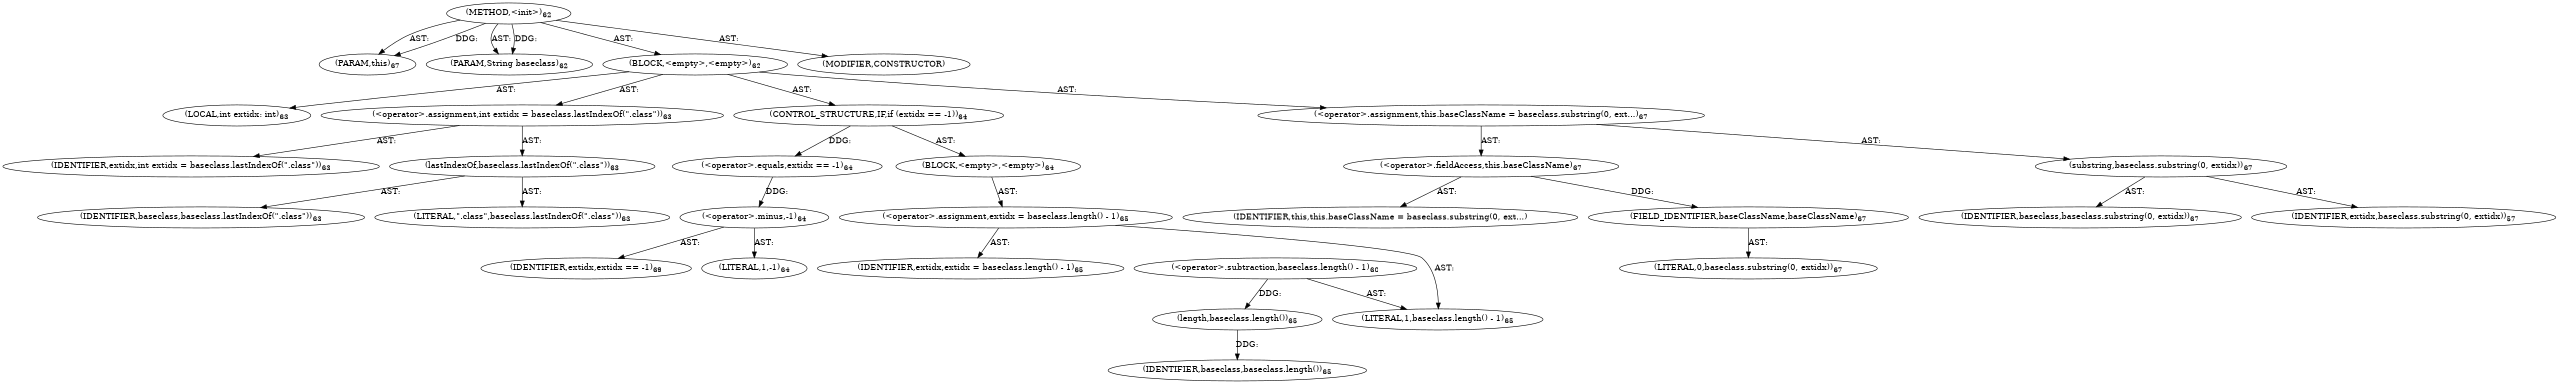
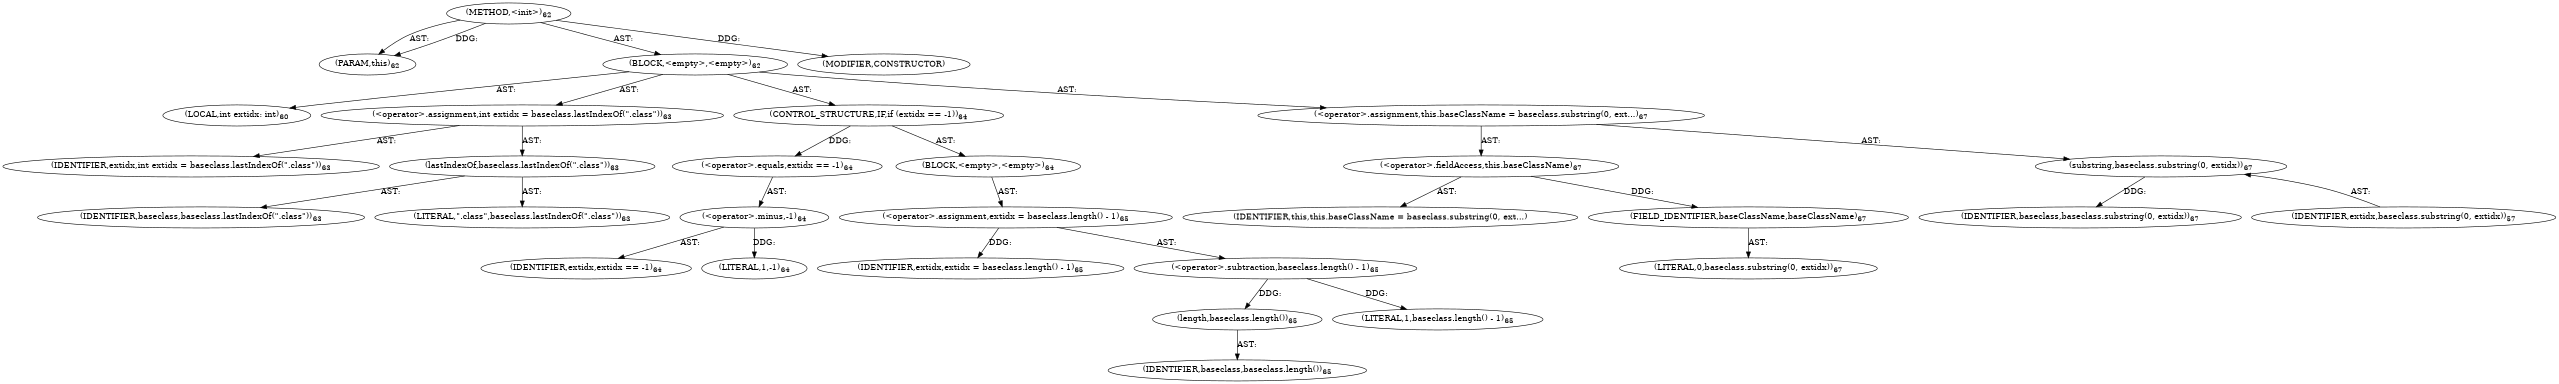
edge "(METHOD,<init>)" -> "(MODIFIER,CONSTRUCTOR)": label "AST: " -> "DDG: "
node "(PARAM,this)": text "67" -> "62"
node "(PARAM,String baseclass)": removed
node "(LOCAL,int extidx: int)": text "63" -> "60"
edge "(substring,baseclass.substring(0, extidx))" -> "(IDENTIFIER,extidx,baseclass.substring(0, extidx))": reversed
edge "(<operator>.equals,extidx == -1)" -> "(<operator>.minus,-1)": label "DDG: " -> "AST: "
edge "(substring,baseclass.substring(0, extidx))" -> "(IDENTIFIER,baseclass,baseclass.substring(0, extidx))": label "AST: " -> "DDG: "
edge "(<operator>.assignment,extidx = baseclass.length() - 1)" -> "(LITERAL,1,baseclass.length() - 1)": now "(<operator>.assignment,extidx = baseclass.length() - 1)" -> "(<operator>.subtraction,baseclass.length() - 1)"
edge "(<operator>.minus,-1)" -> "(LITERAL,1,-1)": label "AST: " -> "DDG: "
edge "(<operator>.assignment,extidx = baseclass.length() - 1)" -> "(IDENTIFIER,extidx,extidx = baseclass.length() - 1)": label "AST: " -> "DDG: "
node "(IDENTIFIER,extidx,extidx == -1)": text "69" -> "64"
node "(<operator>.subtraction,baseclass.length() - 1)": text "60" -> "65"
edge "(<operator>.subtraction,baseclass.length() - 1)" -> "(LITERAL,1,baseclass.length() - 1)": label "AST: " -> "DDG: "
edge "(length,baseclass.length())" -> "(IDENTIFIER,baseclass,baseclass.length())": label "DDG: " -> "AST: "
